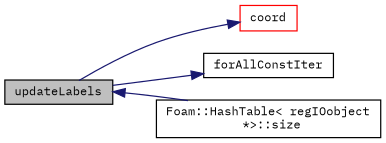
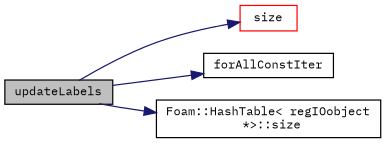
node "coord": label "coord" -> "size"
edge "Foam::HashTable< regIOobject *>::size" -> "updateLabels": reversed
